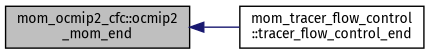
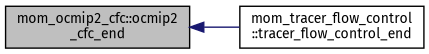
node "mom_ocmip2_cfc::ocmip2 _mom_end": label "mom_ocmip2_cfc::ocmip2 _mom_end" -> "mom_ocmip2_cfc::ocmip2 _cfc_end"
